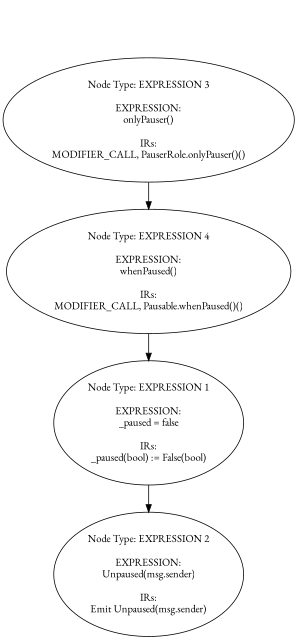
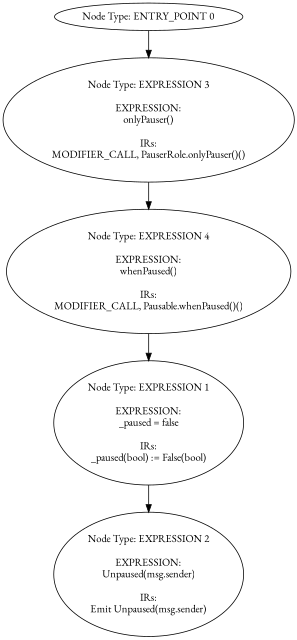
node "Node Type: ENTRY_POINT 0": added
